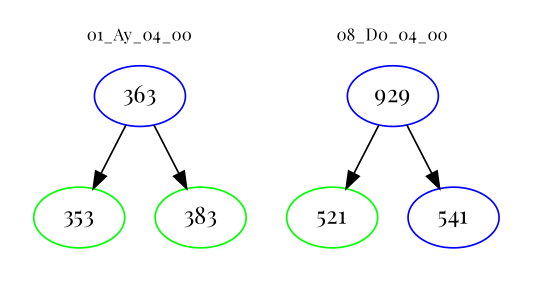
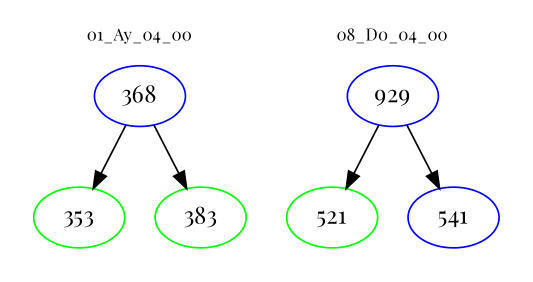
node "363": label "363" -> "368"
